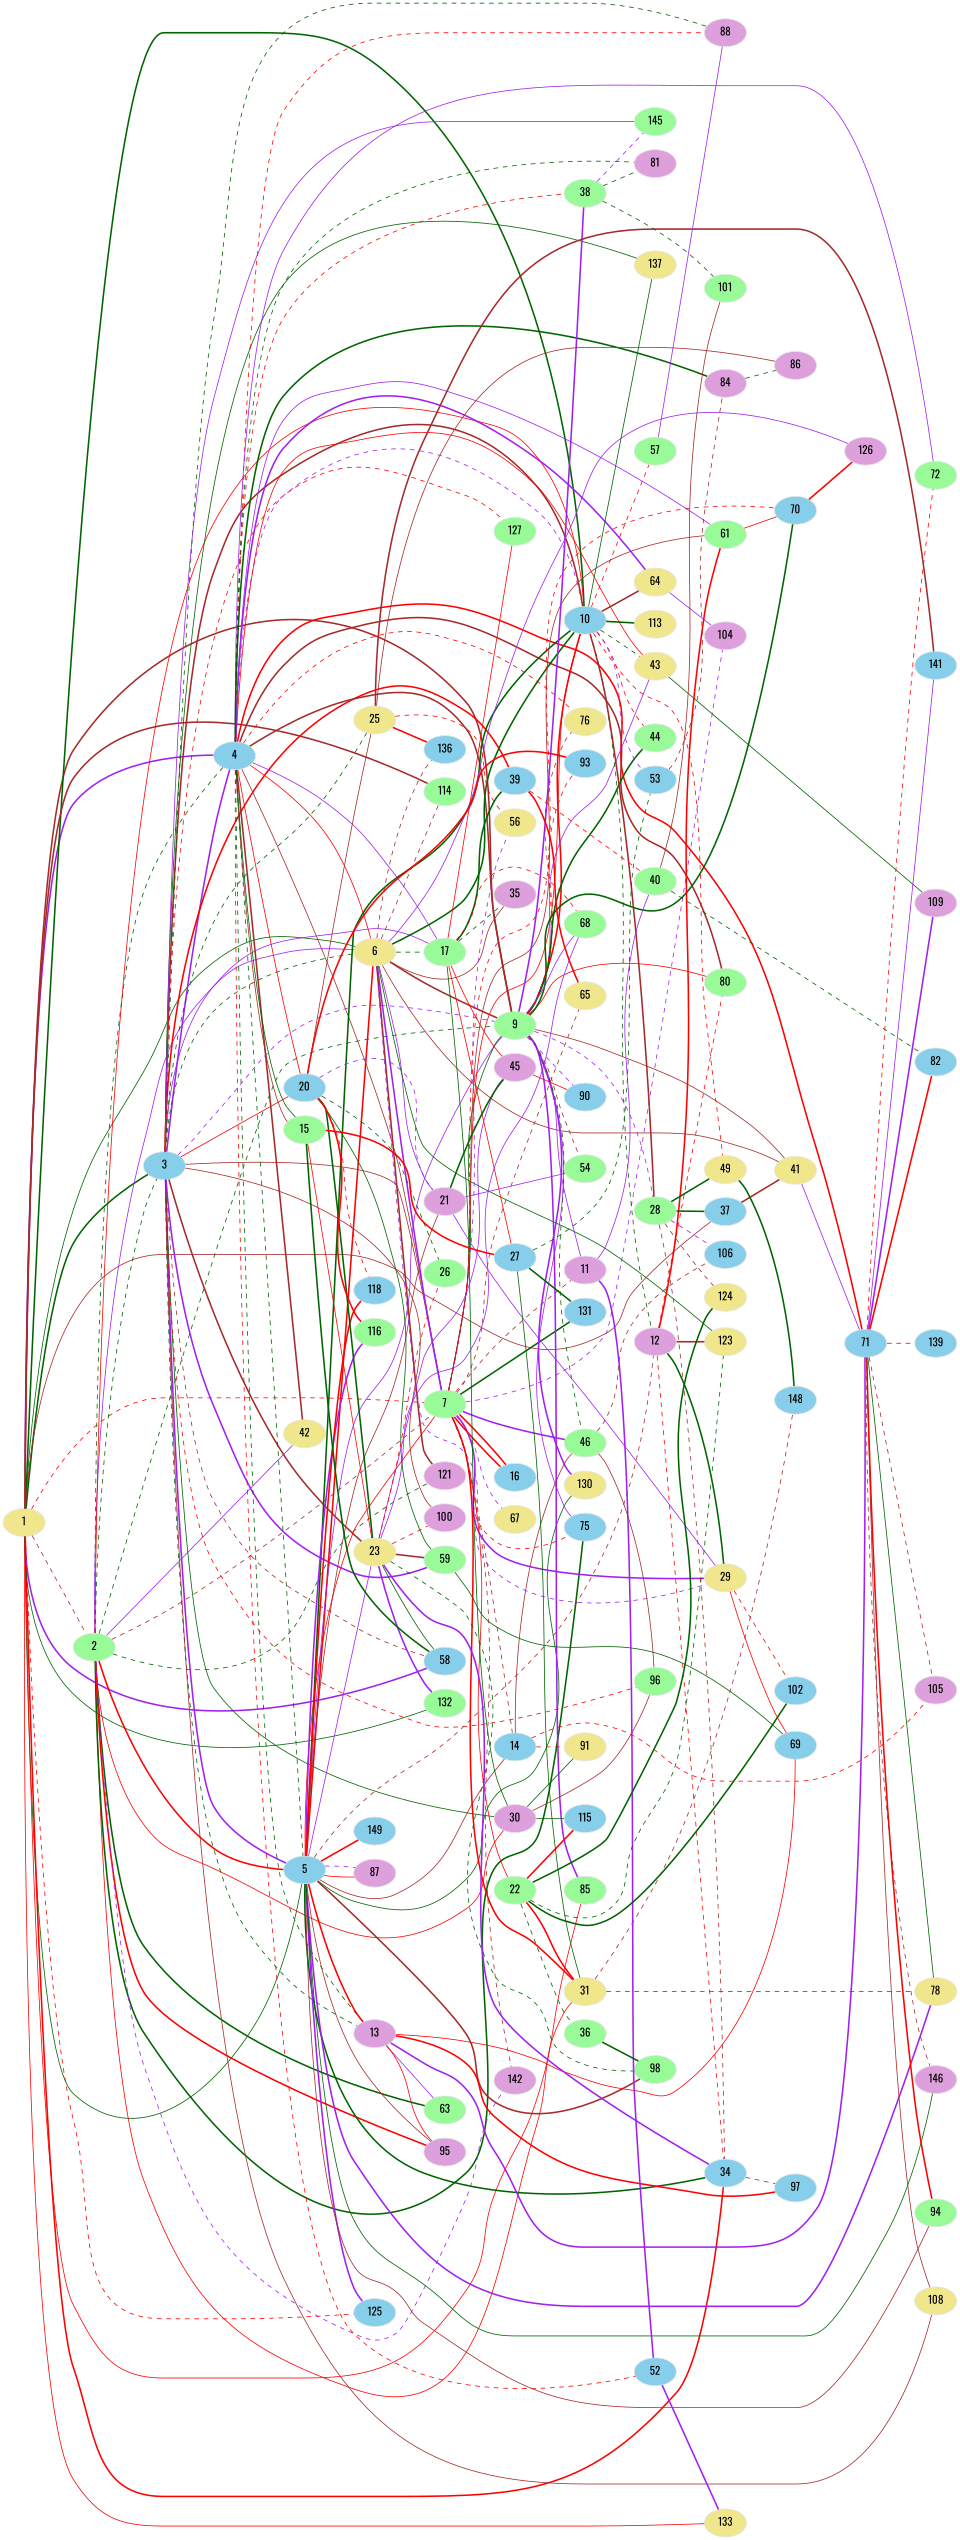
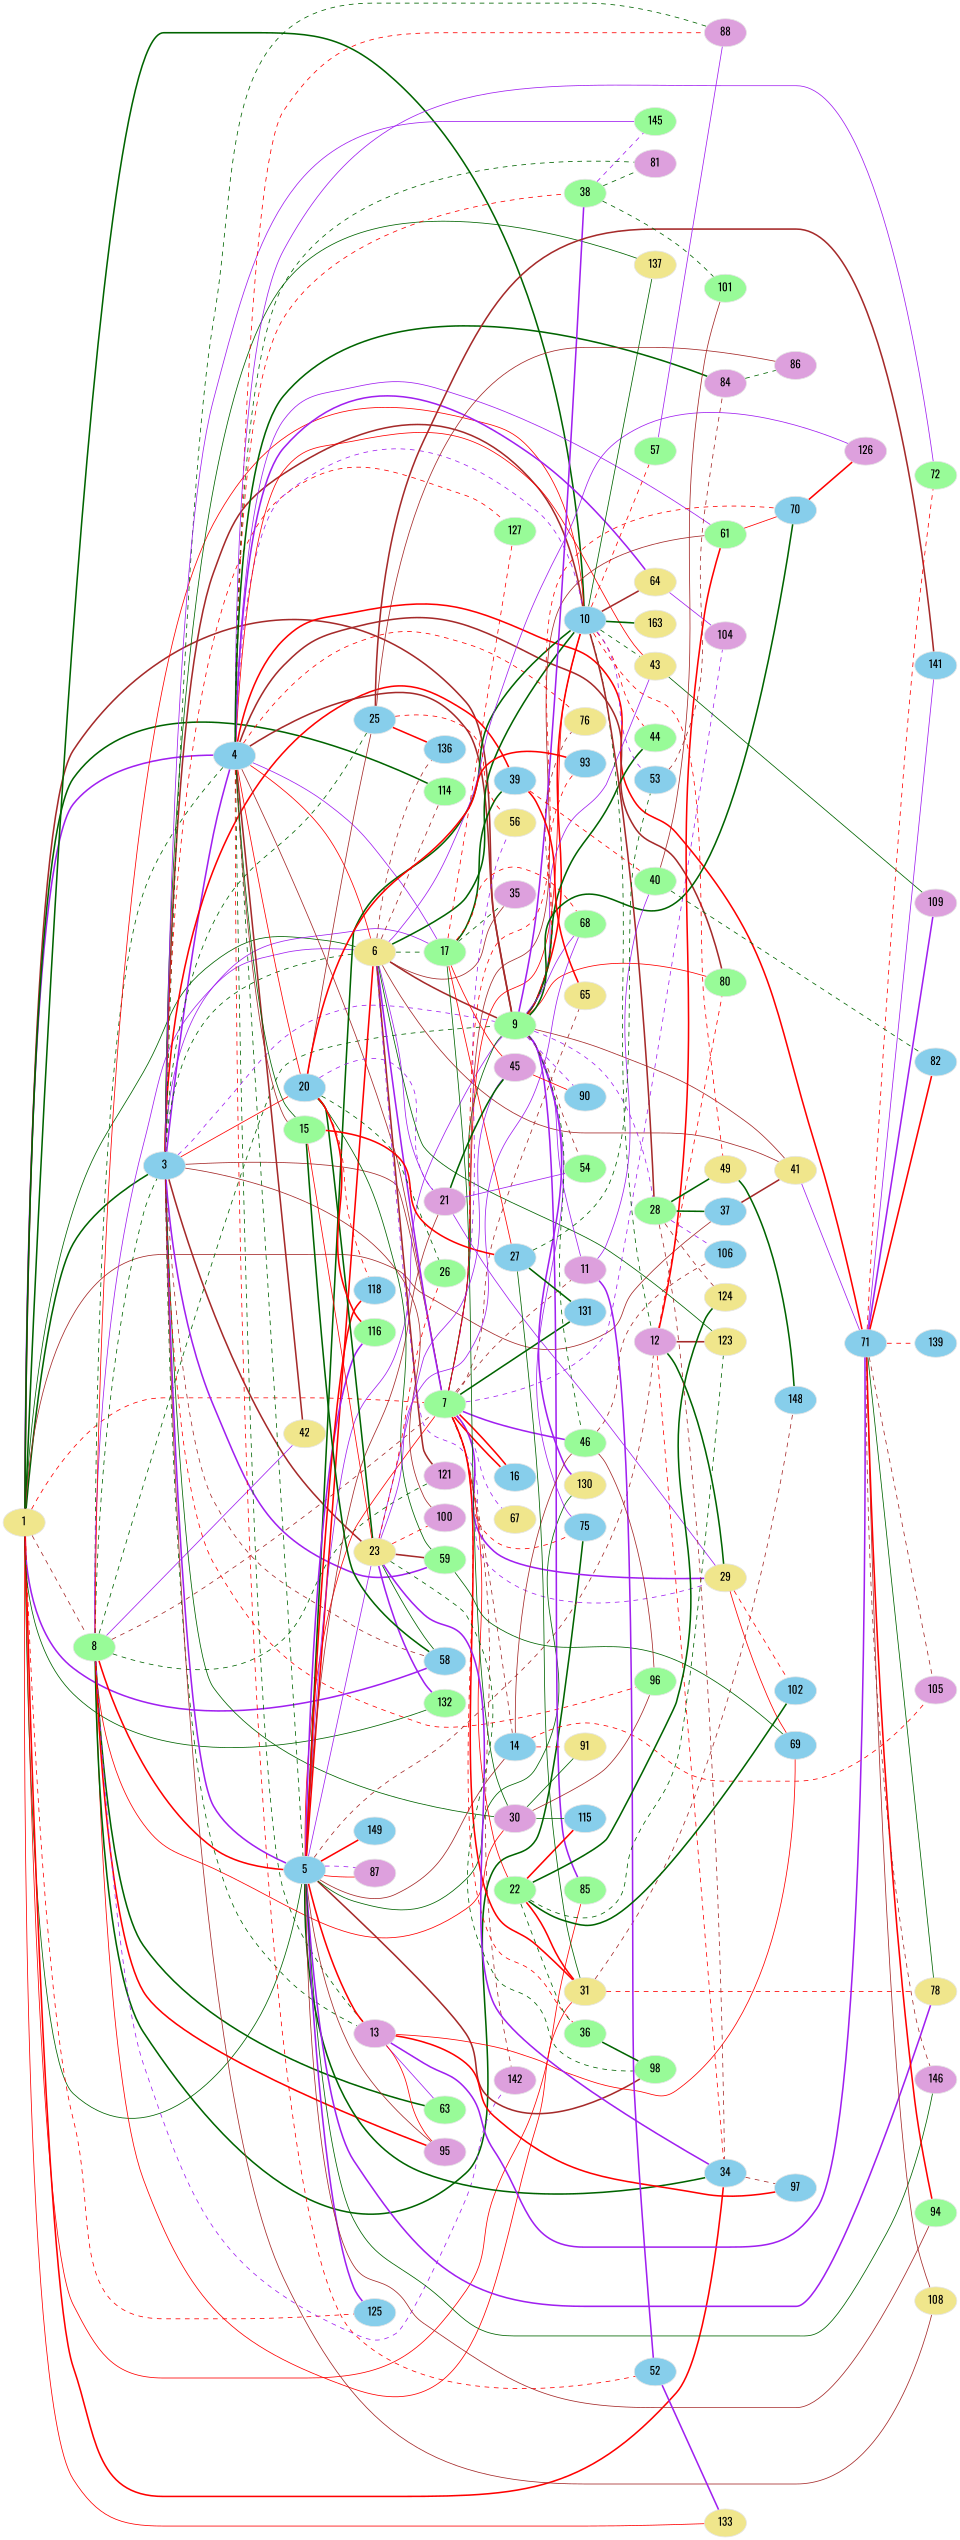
node "113": label "113" -> "163"
edge "127" -- "17": style solid -> dashed
node "25": fillcolor khaki -> skyblue
edge "114" -- "1": color brown -> darkgreen
node "2": label "2" -> "8"
edge "7" -- "36": added
